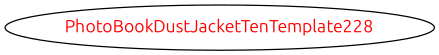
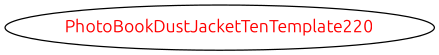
node "PhotoBookDustJacketTenTemplate228": label "PhotoBookDustJacketTenTemplate228" -> "PhotoBookDustJacketTenTemplate220"
